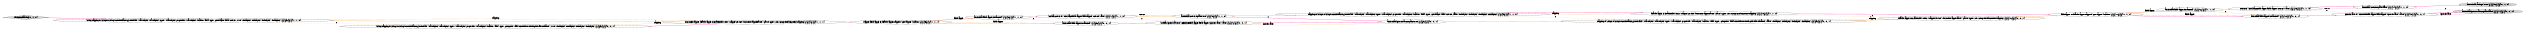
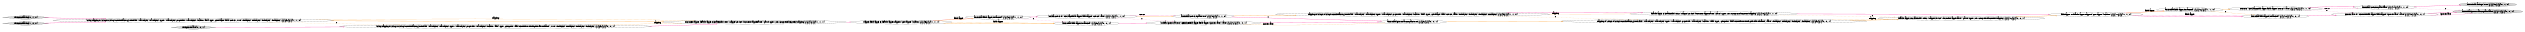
node "testCoerceParsing['1', '0', '0']": added
node "testIgnoreZValue['0', '0', '1']": added
